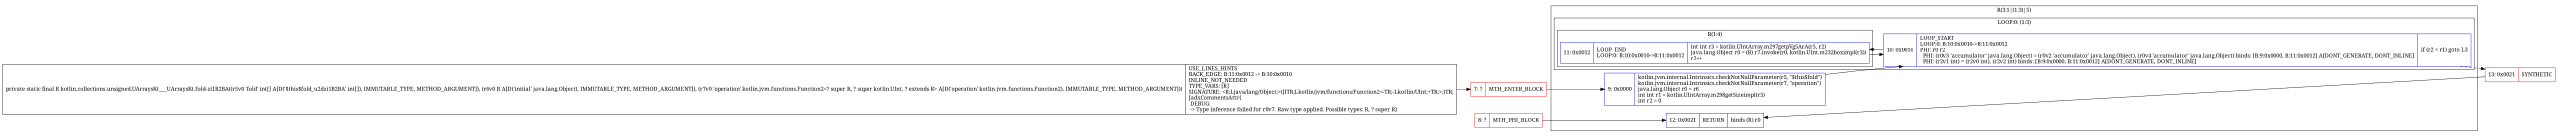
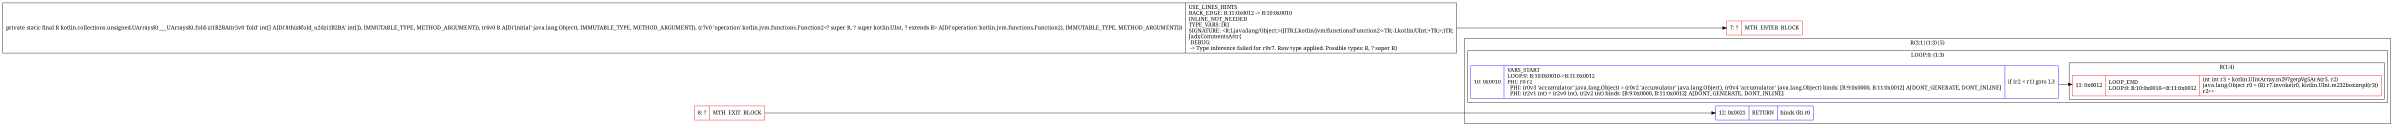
node "10: 0x0010": text "LOOP_START" -> "VARS_START"
node "11: 0x0012": color blue -> red
edge "11: 0x0012" -> "10: 0x0010": removed
node "13: 0x0021": removed
node "9: 0x0000": removed
node "8: ?": text "MTH_PHI_BLOCK" -> "MTH_EXIT_BLOCK"
